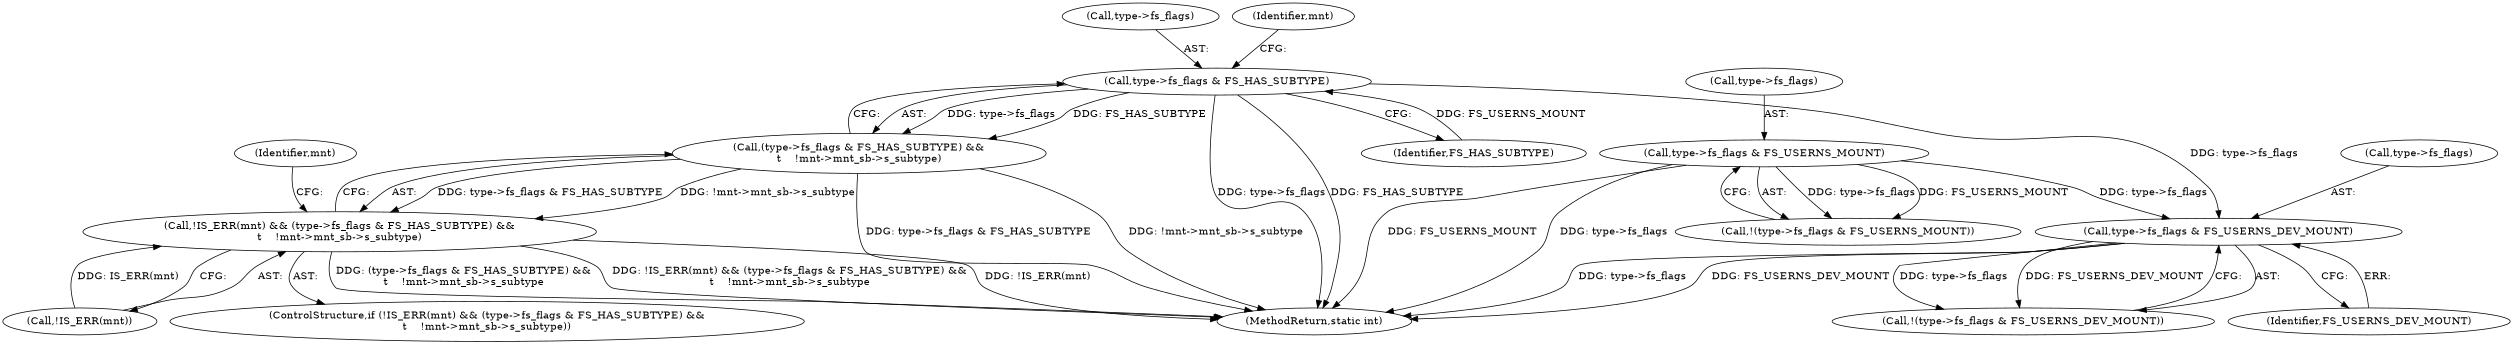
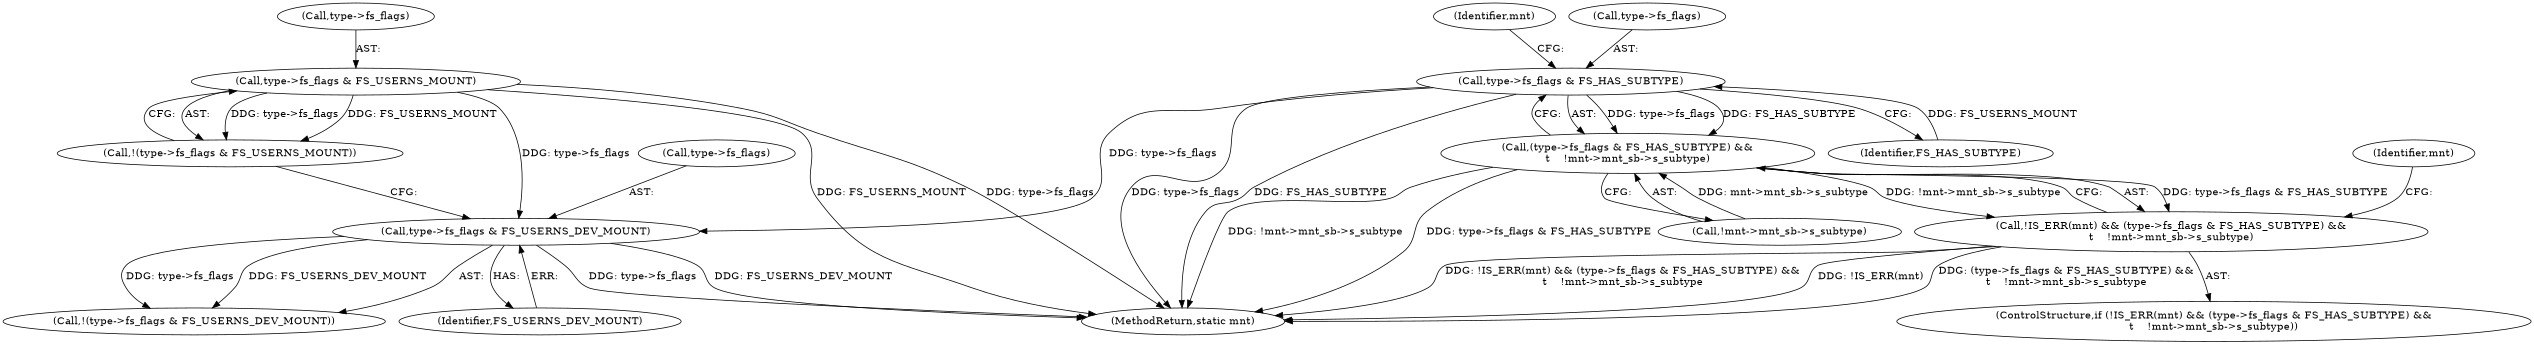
node "(Call,!mnt->mnt_sb->s_subtype)": added
edge "(Call,type->fs_flags & FS_USERNS_DEV_MOUNT)" -> "(Identifier,FS_USERNS_DEV_MOUNT)": label "CFG: " -> "HAS: "
edge "(Call,!(type->fs_flags & FS_USERNS_DEV_MOUNT))" -> "(Call,type->fs_flags & FS_USERNS_DEV_MOUNT)": now "(Call,!(type->fs_flags & FS_USERNS_MOUNT))" -> "(Call,type->fs_flags & FS_USERNS_DEV_MOUNT)"
node "(Call,!IS_ERR(mnt))": removed
node "(MethodReturn,static int)": label "(MethodReturn,static int)" -> "(MethodReturn,static mnt)"
